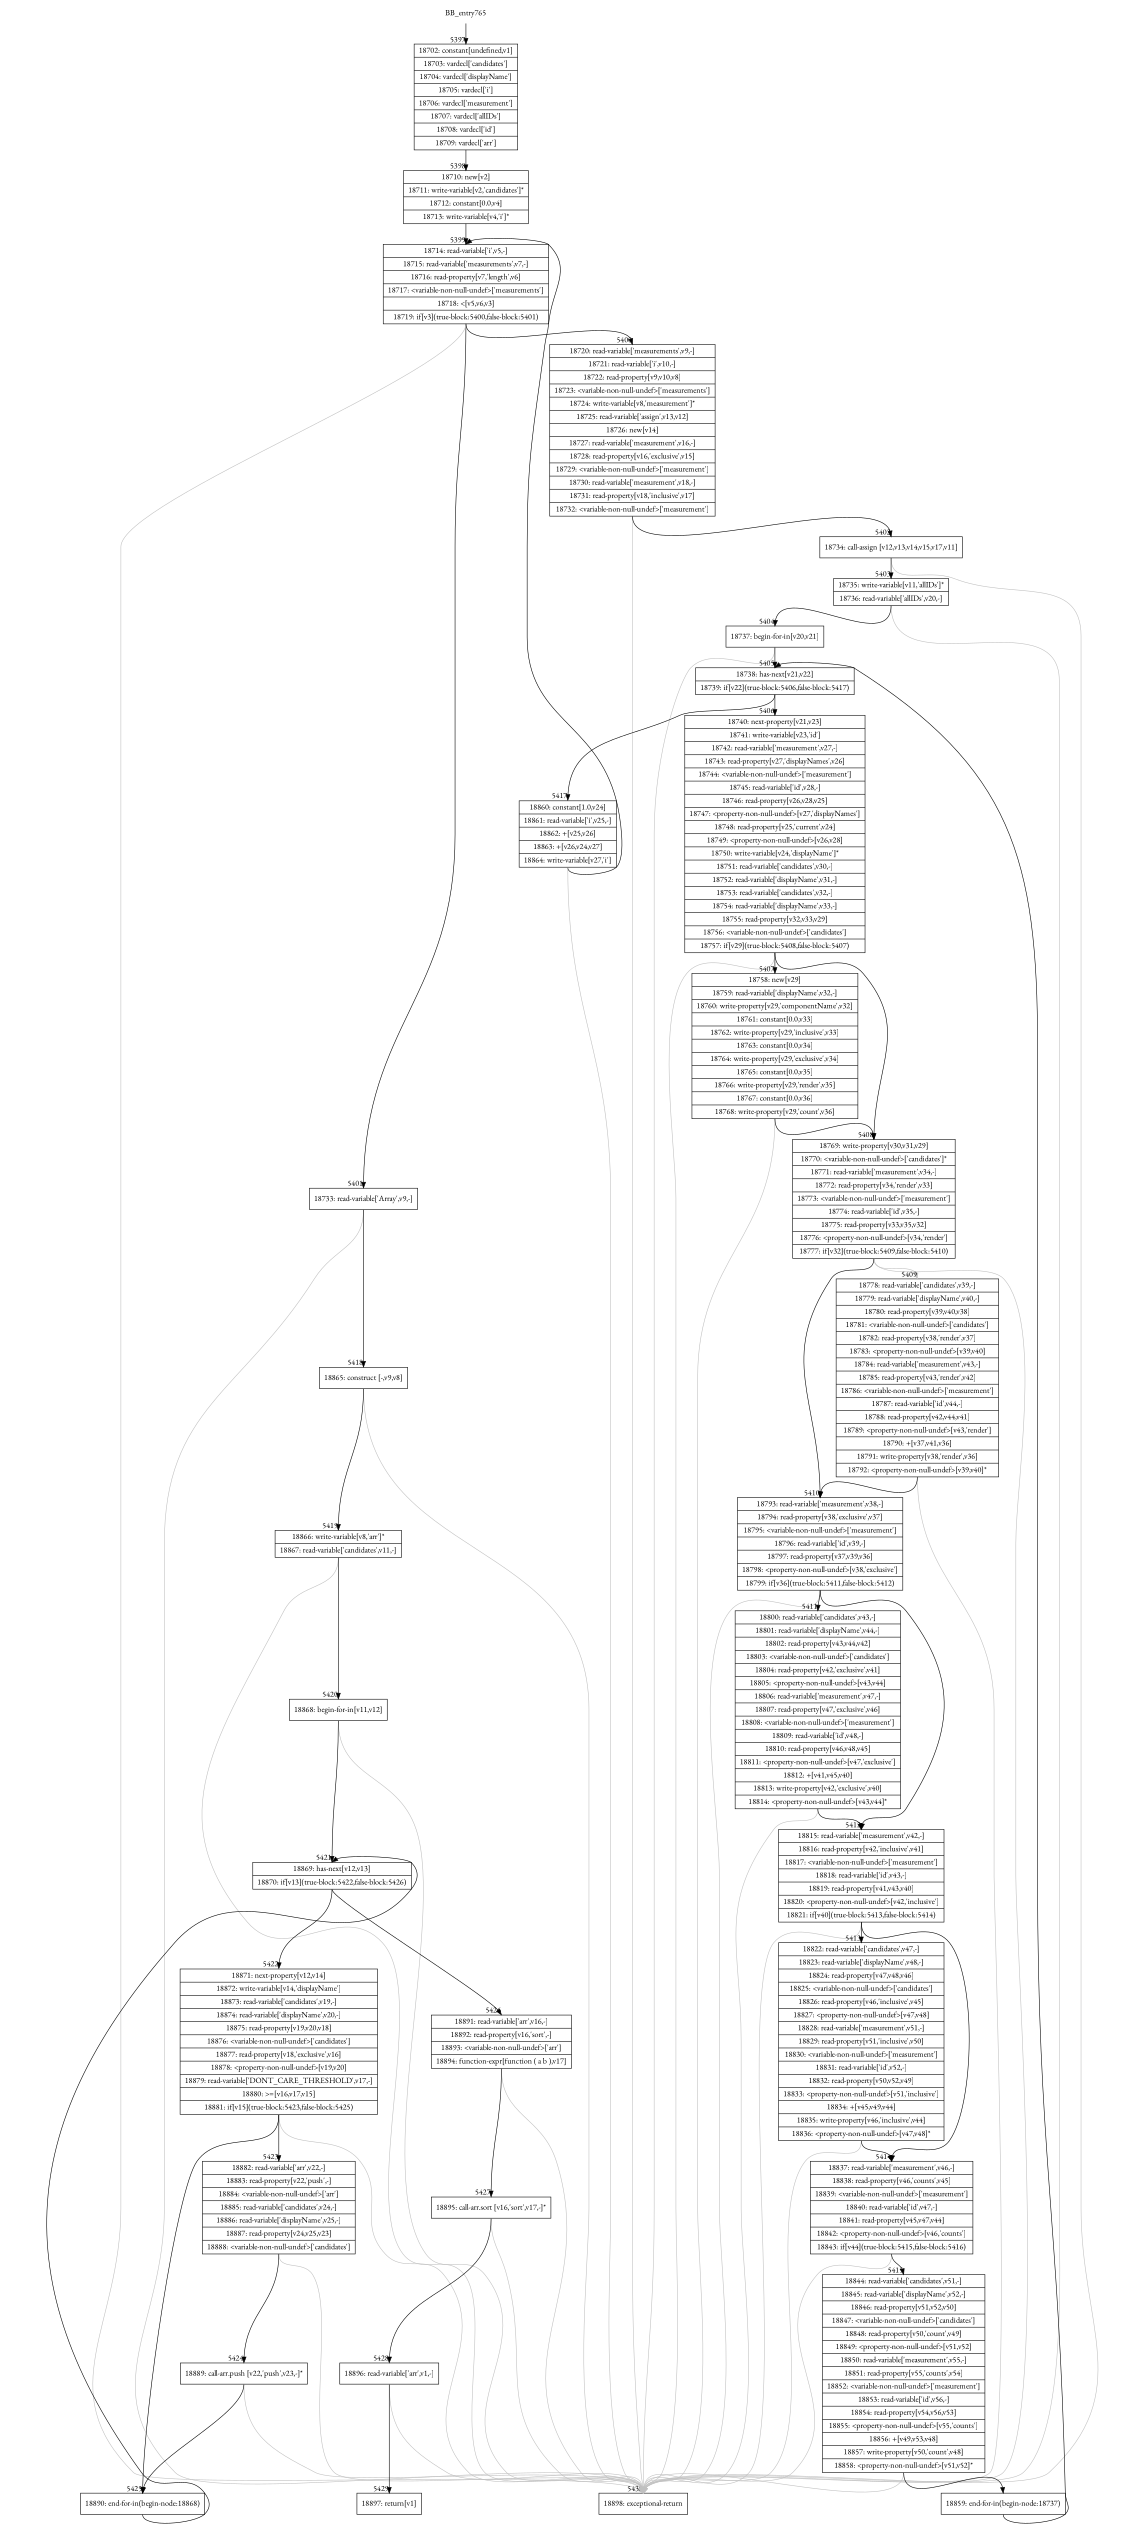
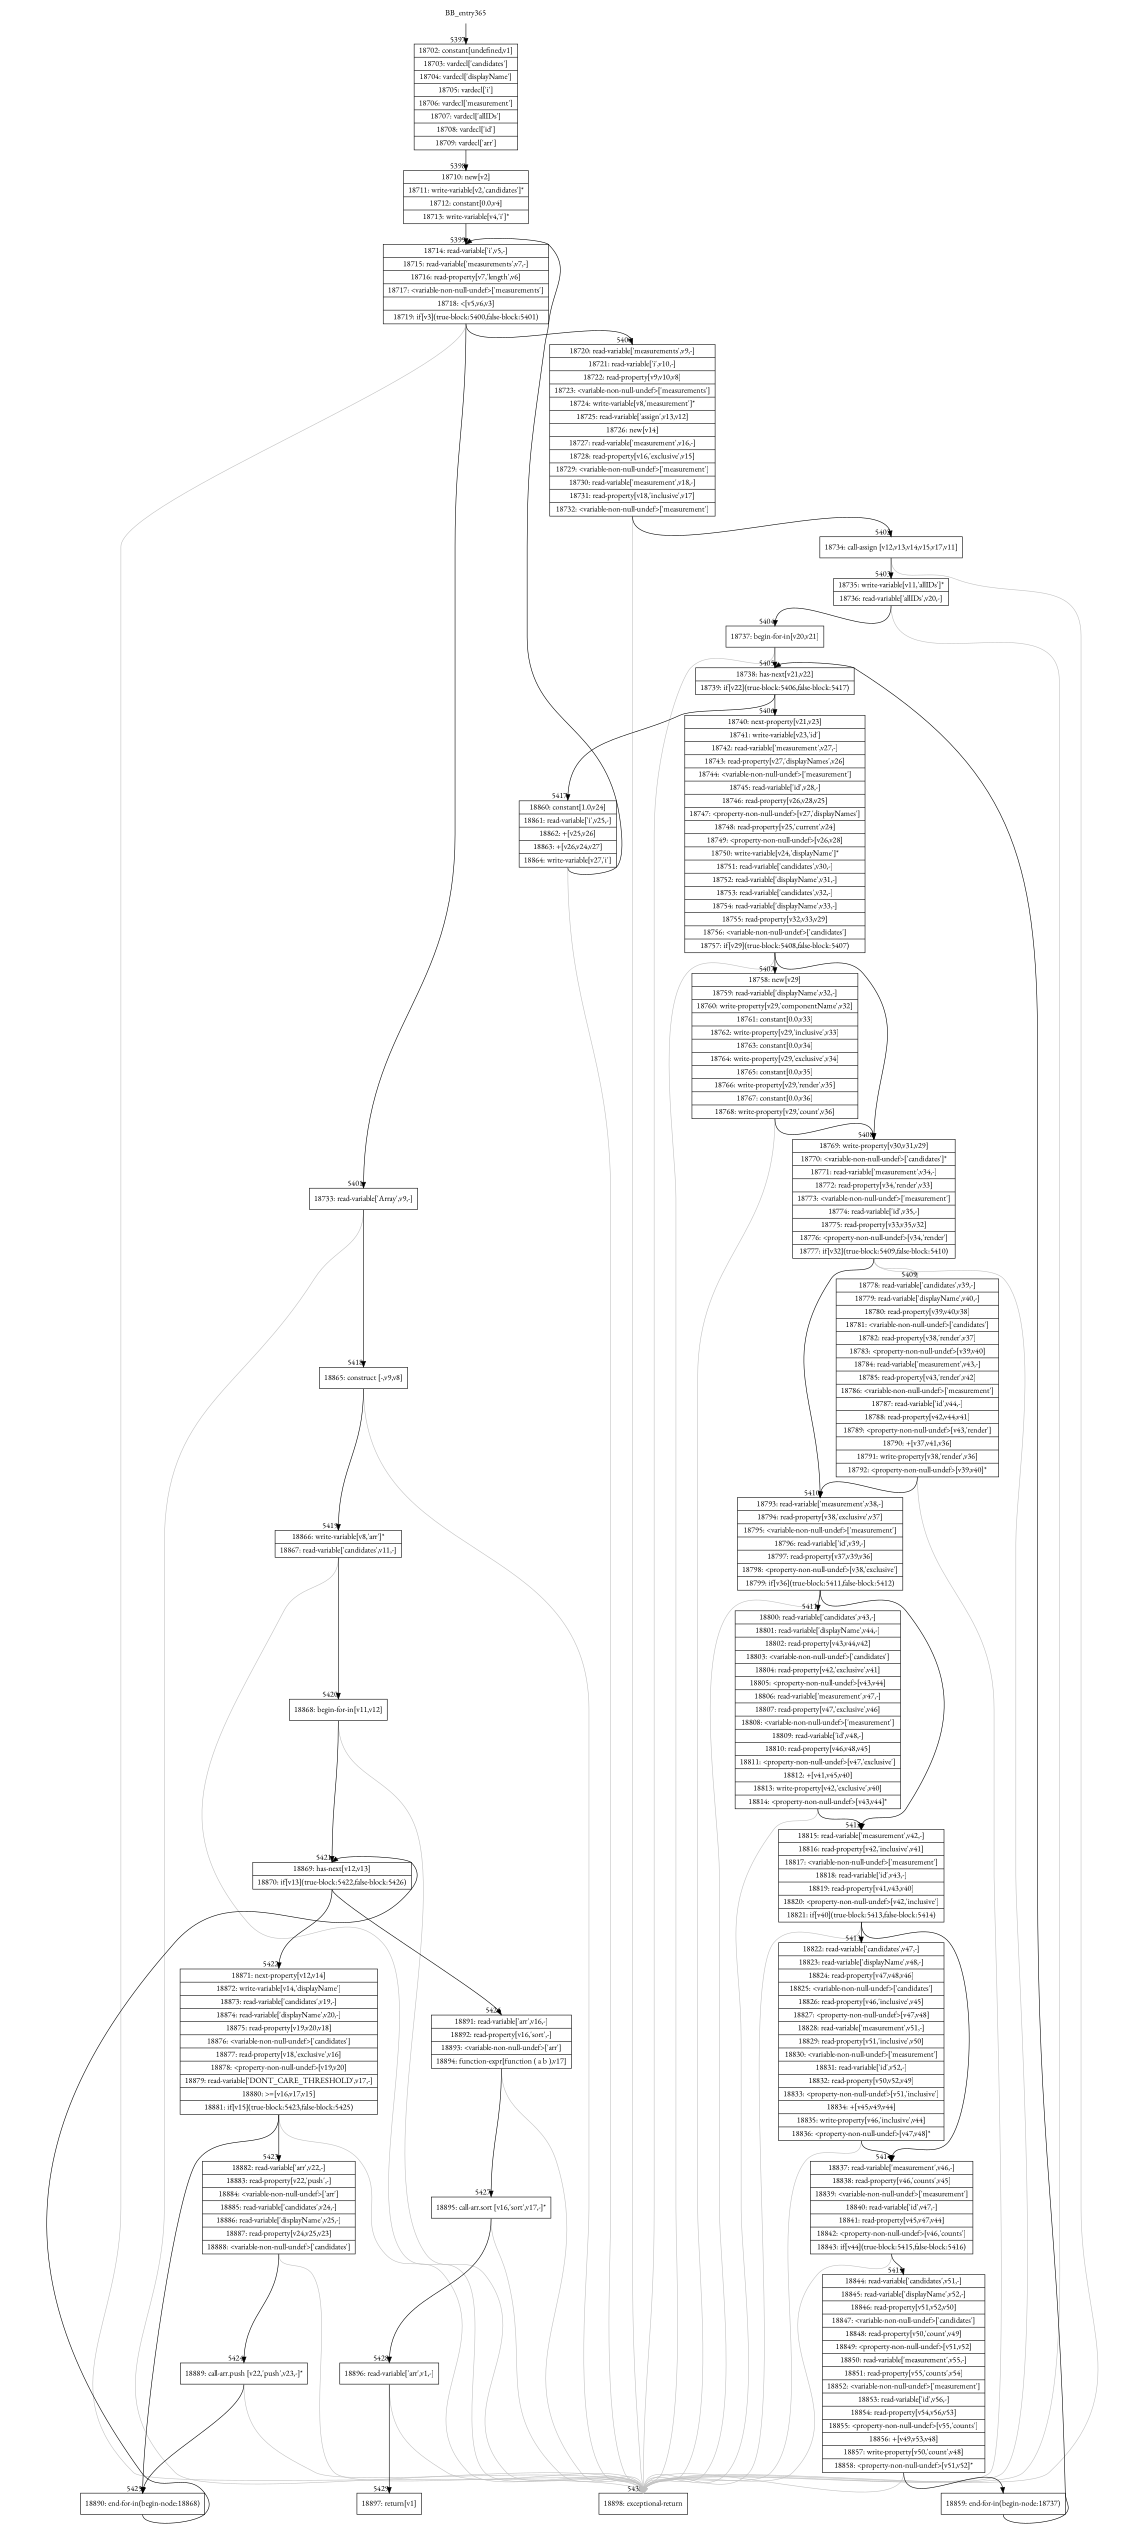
node "BB_entry765": label "BB_entry765" -> "BB_entry365"
